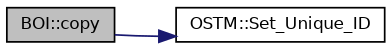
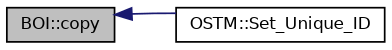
edge "BOI::copy" -> "OSTM::Set_Unique_ID": reversed
